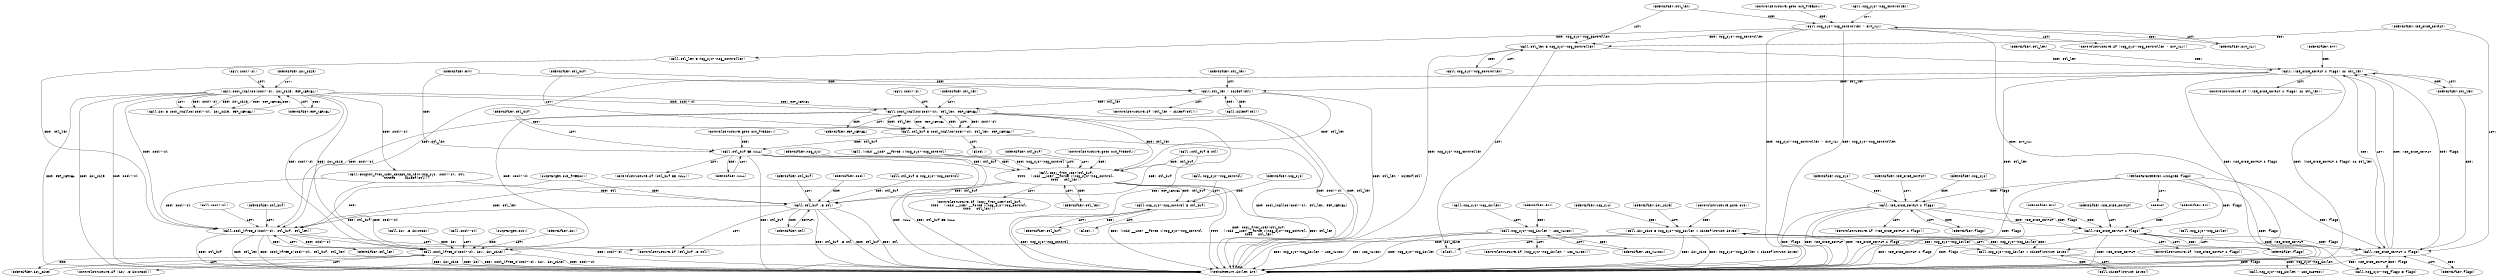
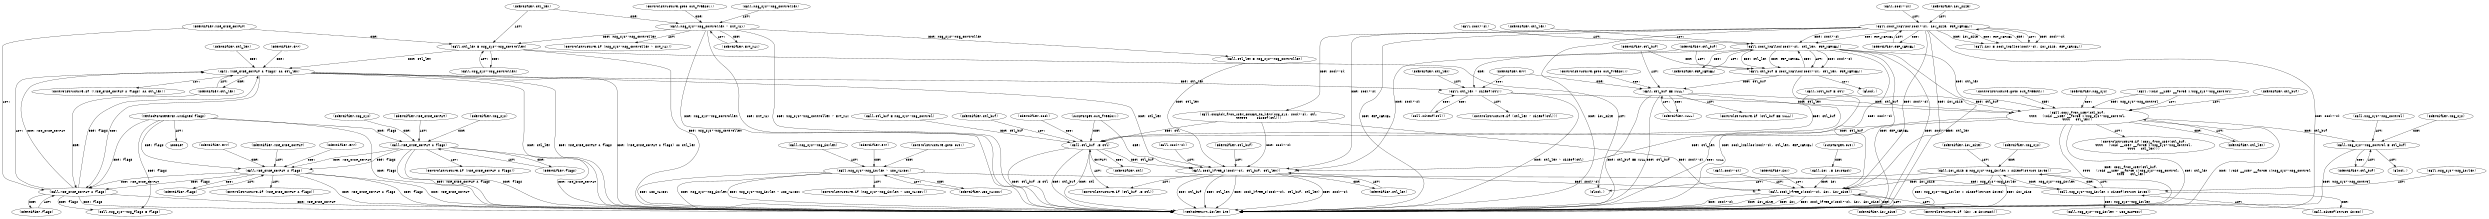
edge "(Call,ctl_len > sizeof(ctl))" -> "(Call,sock_kmalloc(sock->sk, ctl_len, GFP_KERNEL))": removed, label "DDG: ctl_len"
edge "(ControlStructure,goto out;)" -> "(Call,iov_size = msg_sys->msg_iovlen * sizeof(struct iovec))": now "(ControlStructure,goto out;)" -> "(Call,msg_sys->msg_iovlen > UIO_MAXIOV)"
edge "(JumpTarget,out:)" -> "(Call,sock_kfree_s(sock->sk, iov, iov_size))": now "(JumpTarget,out:)" -> "(Call,iov != iovstack)"
